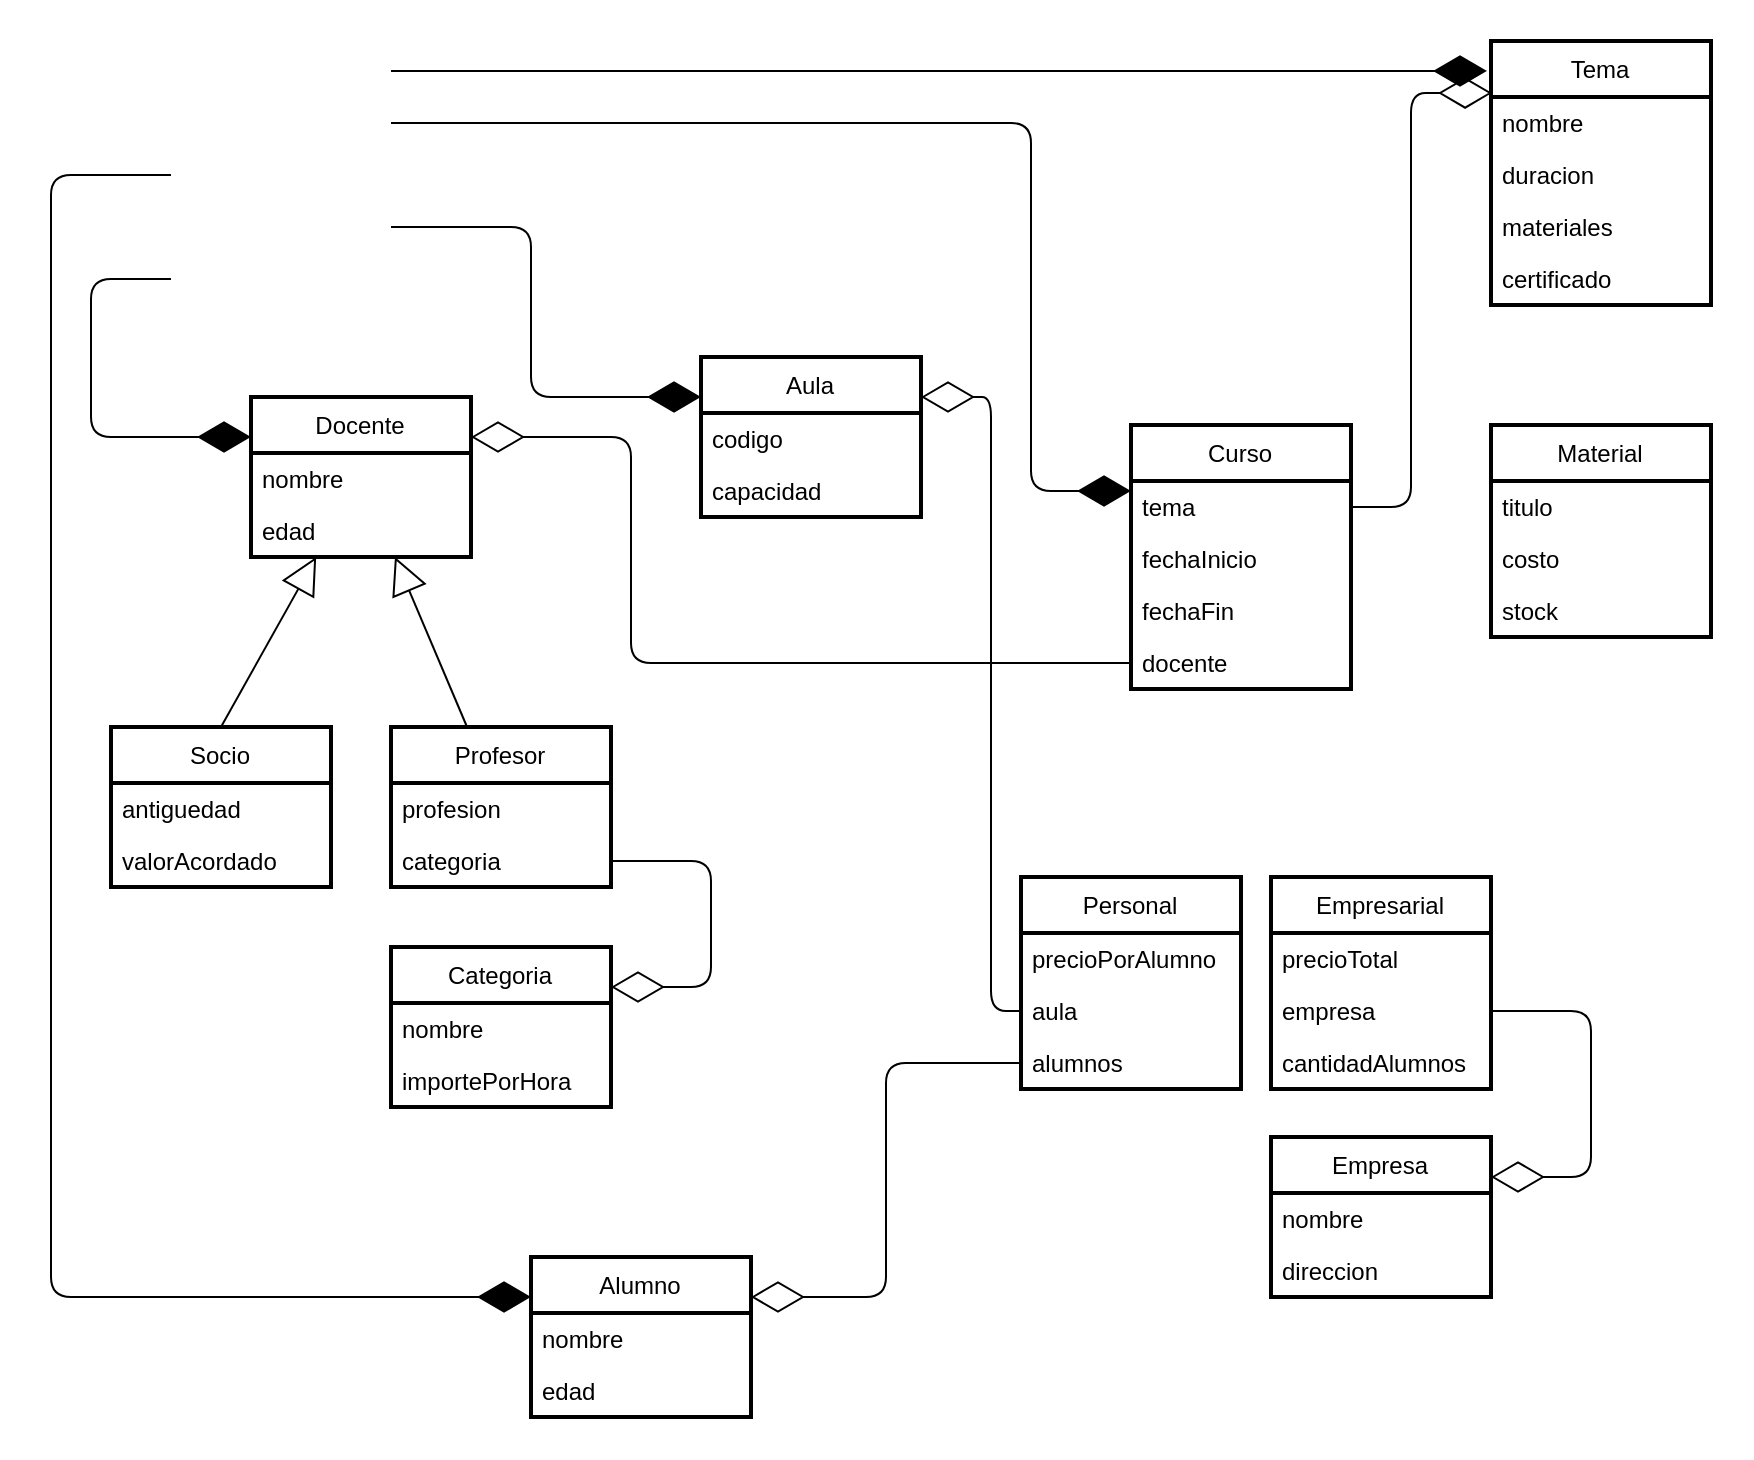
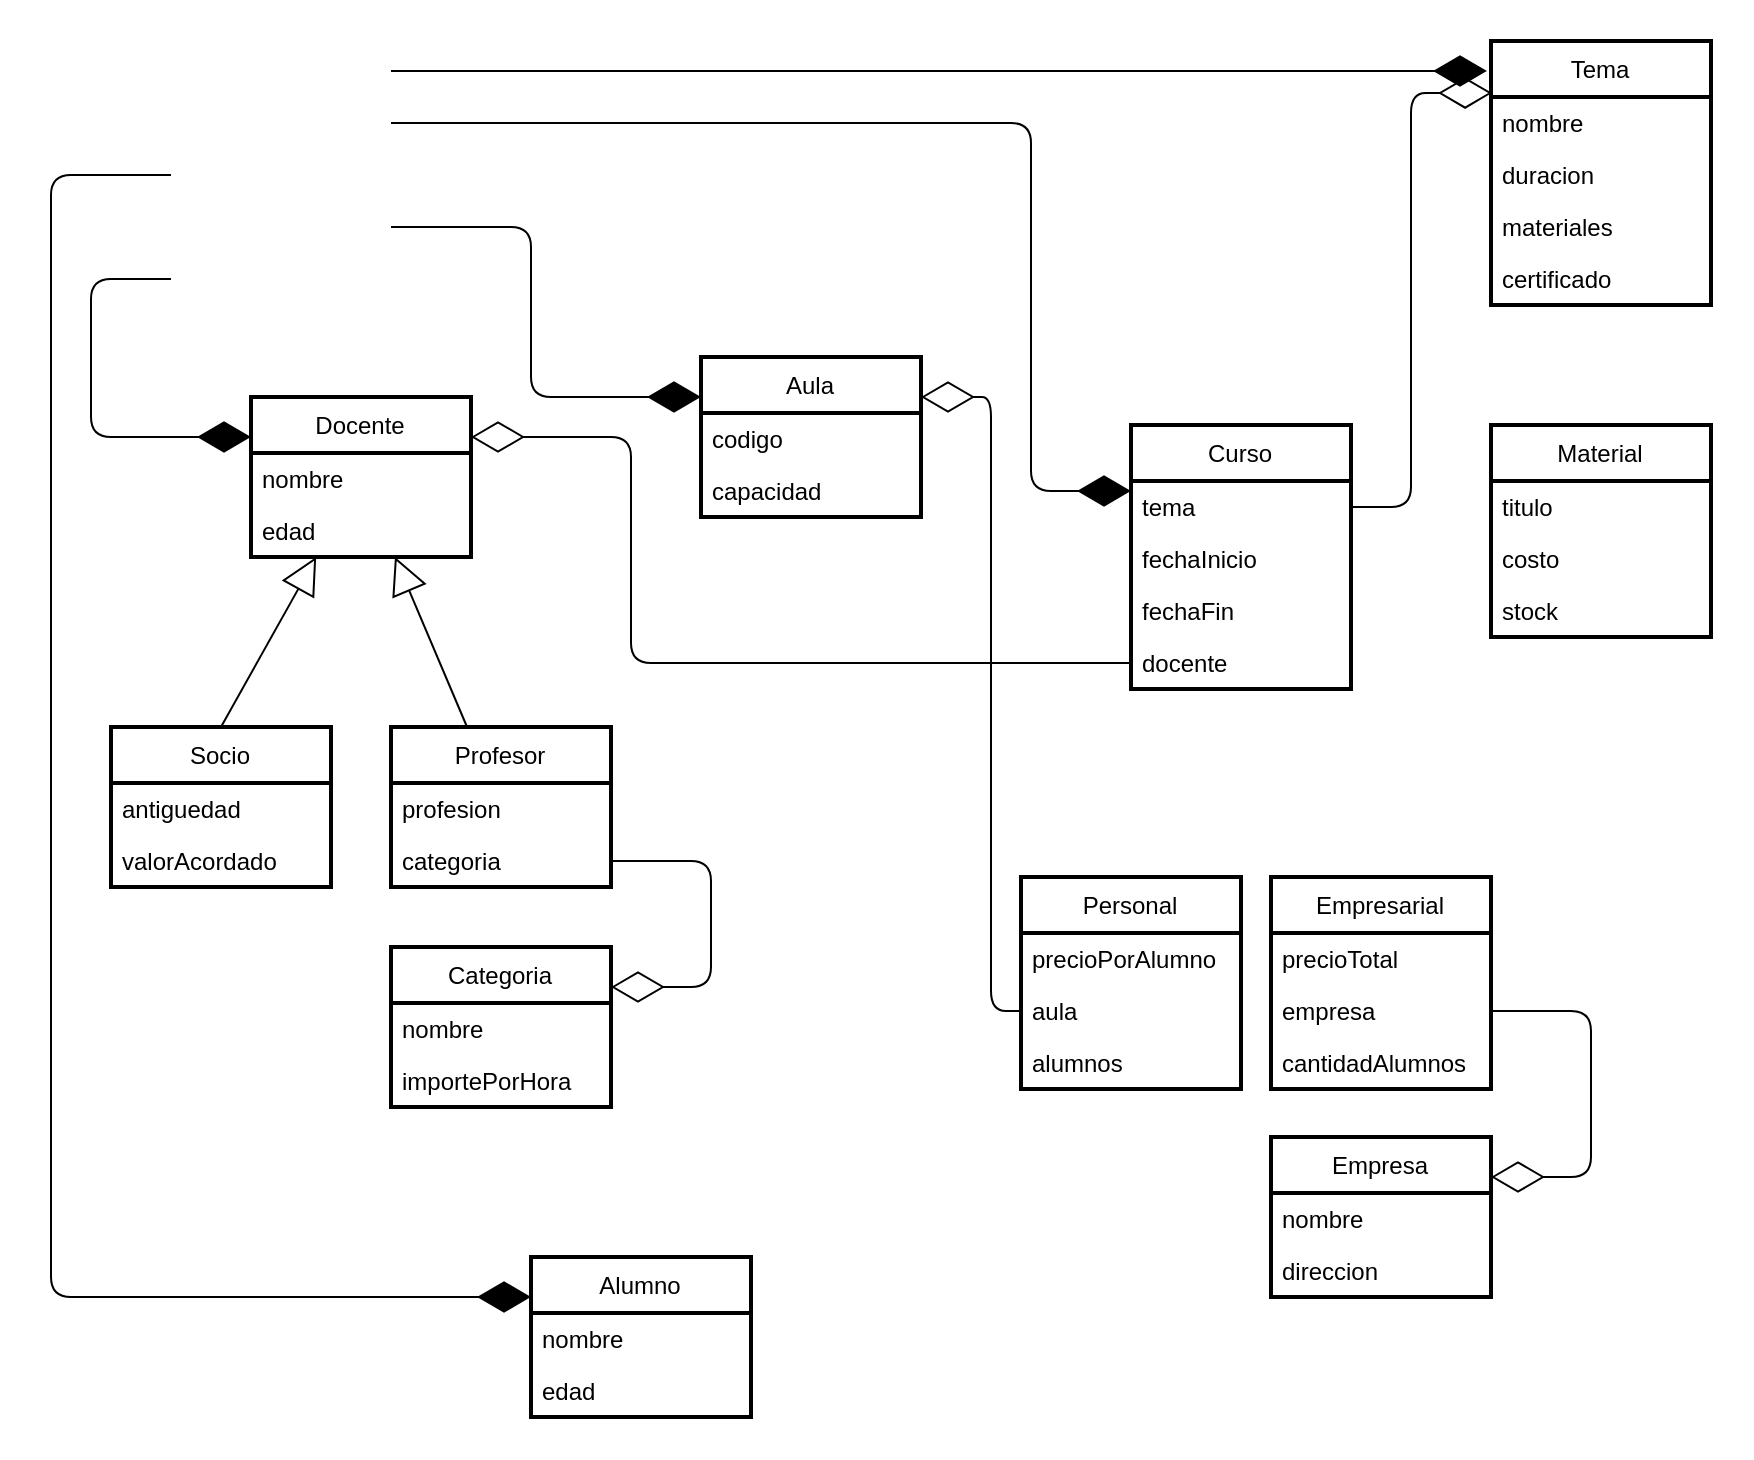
edge "alumnos" -> "Alumno": removed
